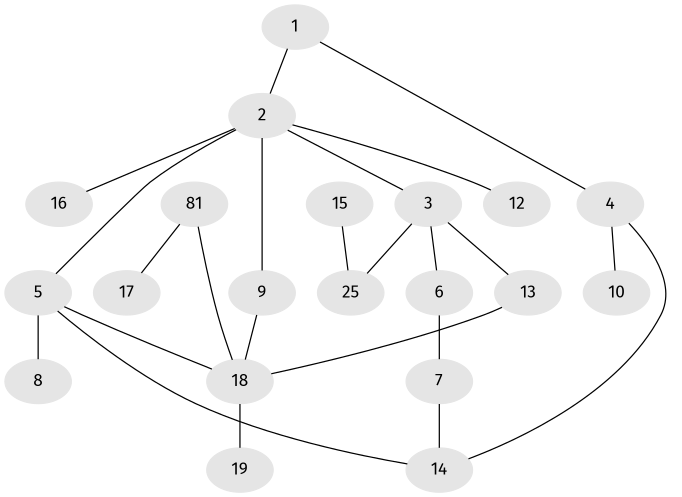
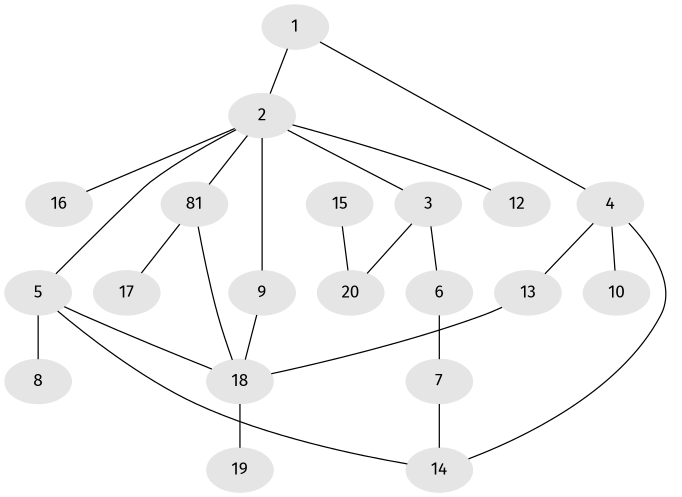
edge "2" -- "81": added
edge "3" -- "13": now "4" -- "13"
node "25": label "25" -> "20"
